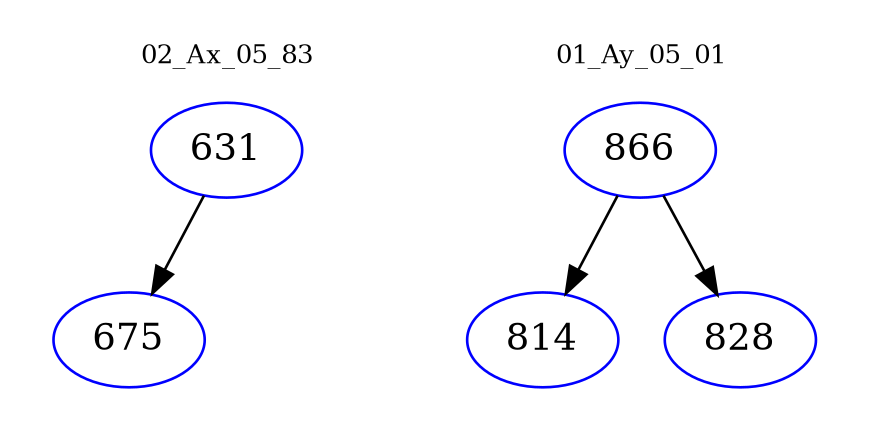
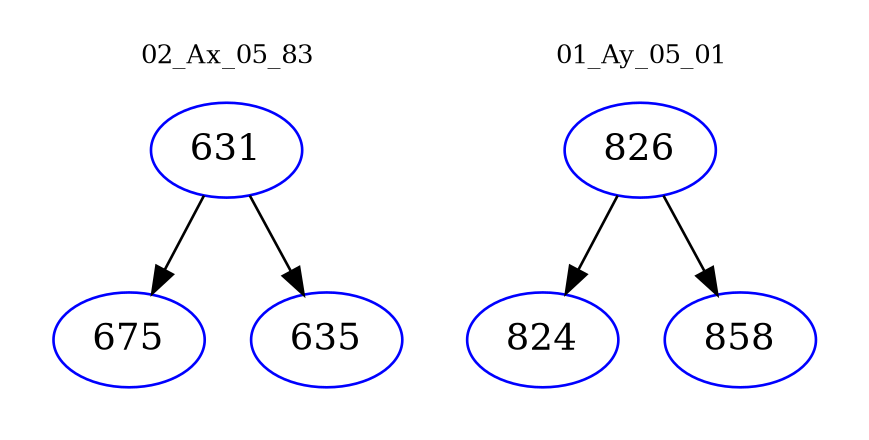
node "866": label "866" -> "826"
node "635": added
node "814": label "814" -> "824"
node "828": label "828" -> "858"
